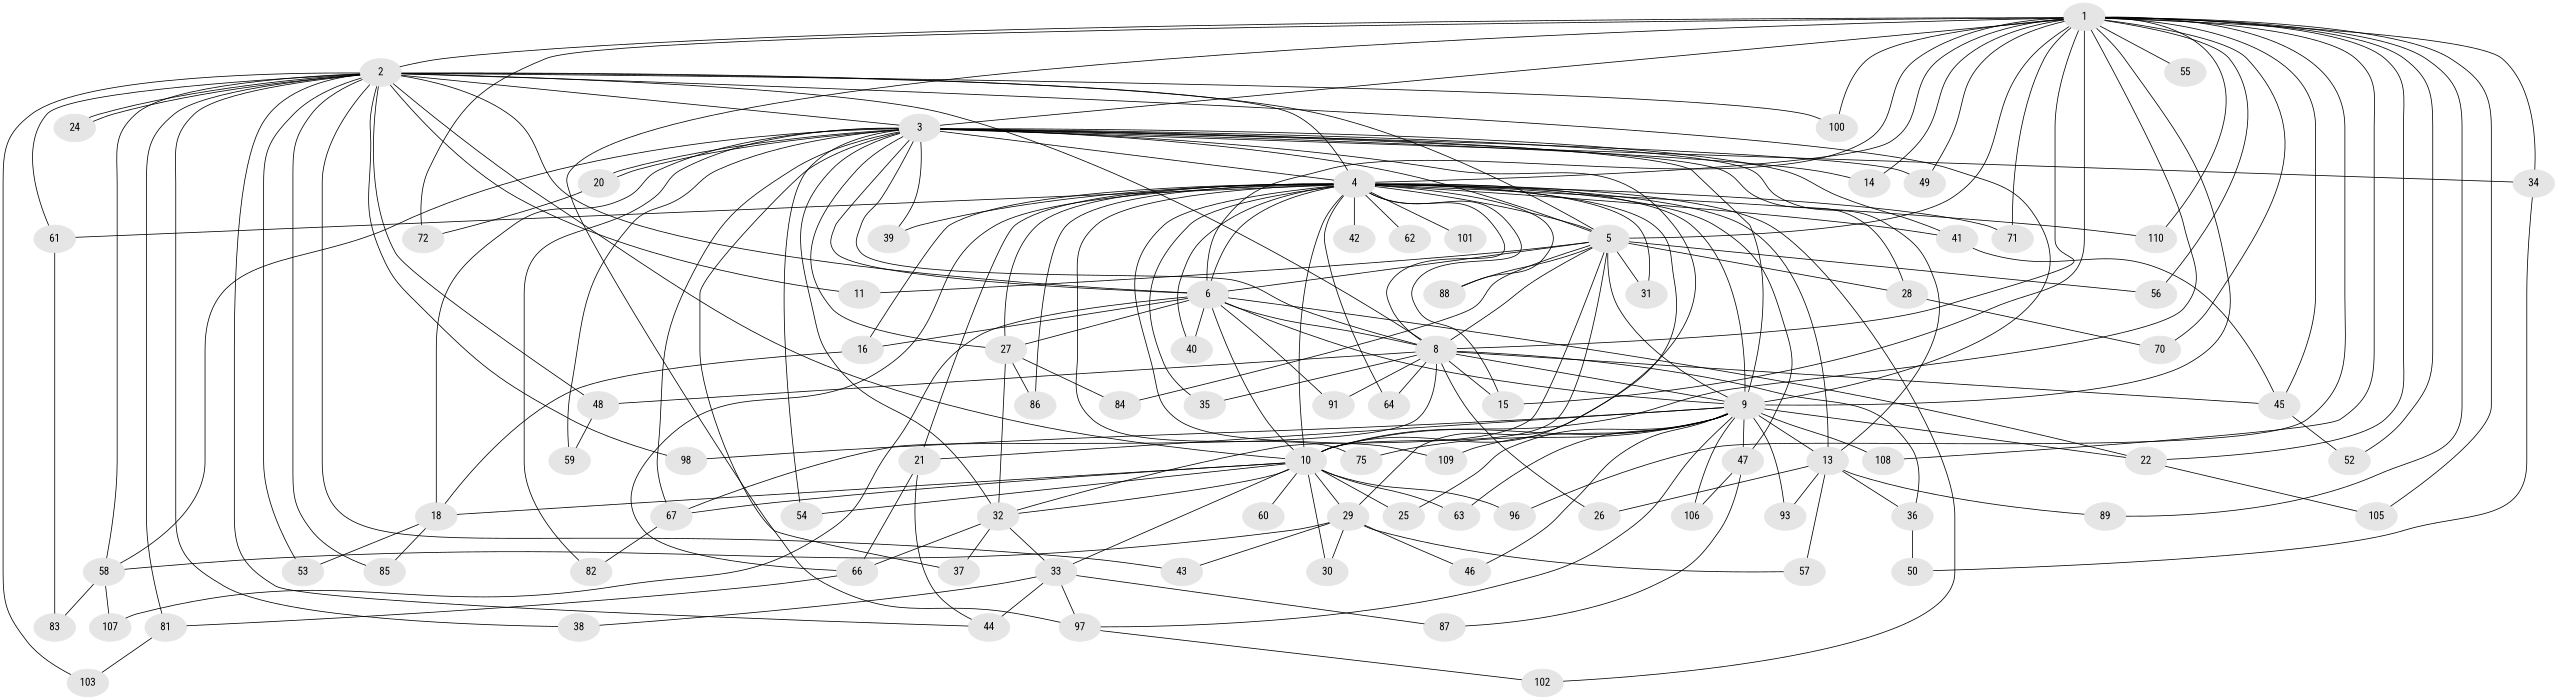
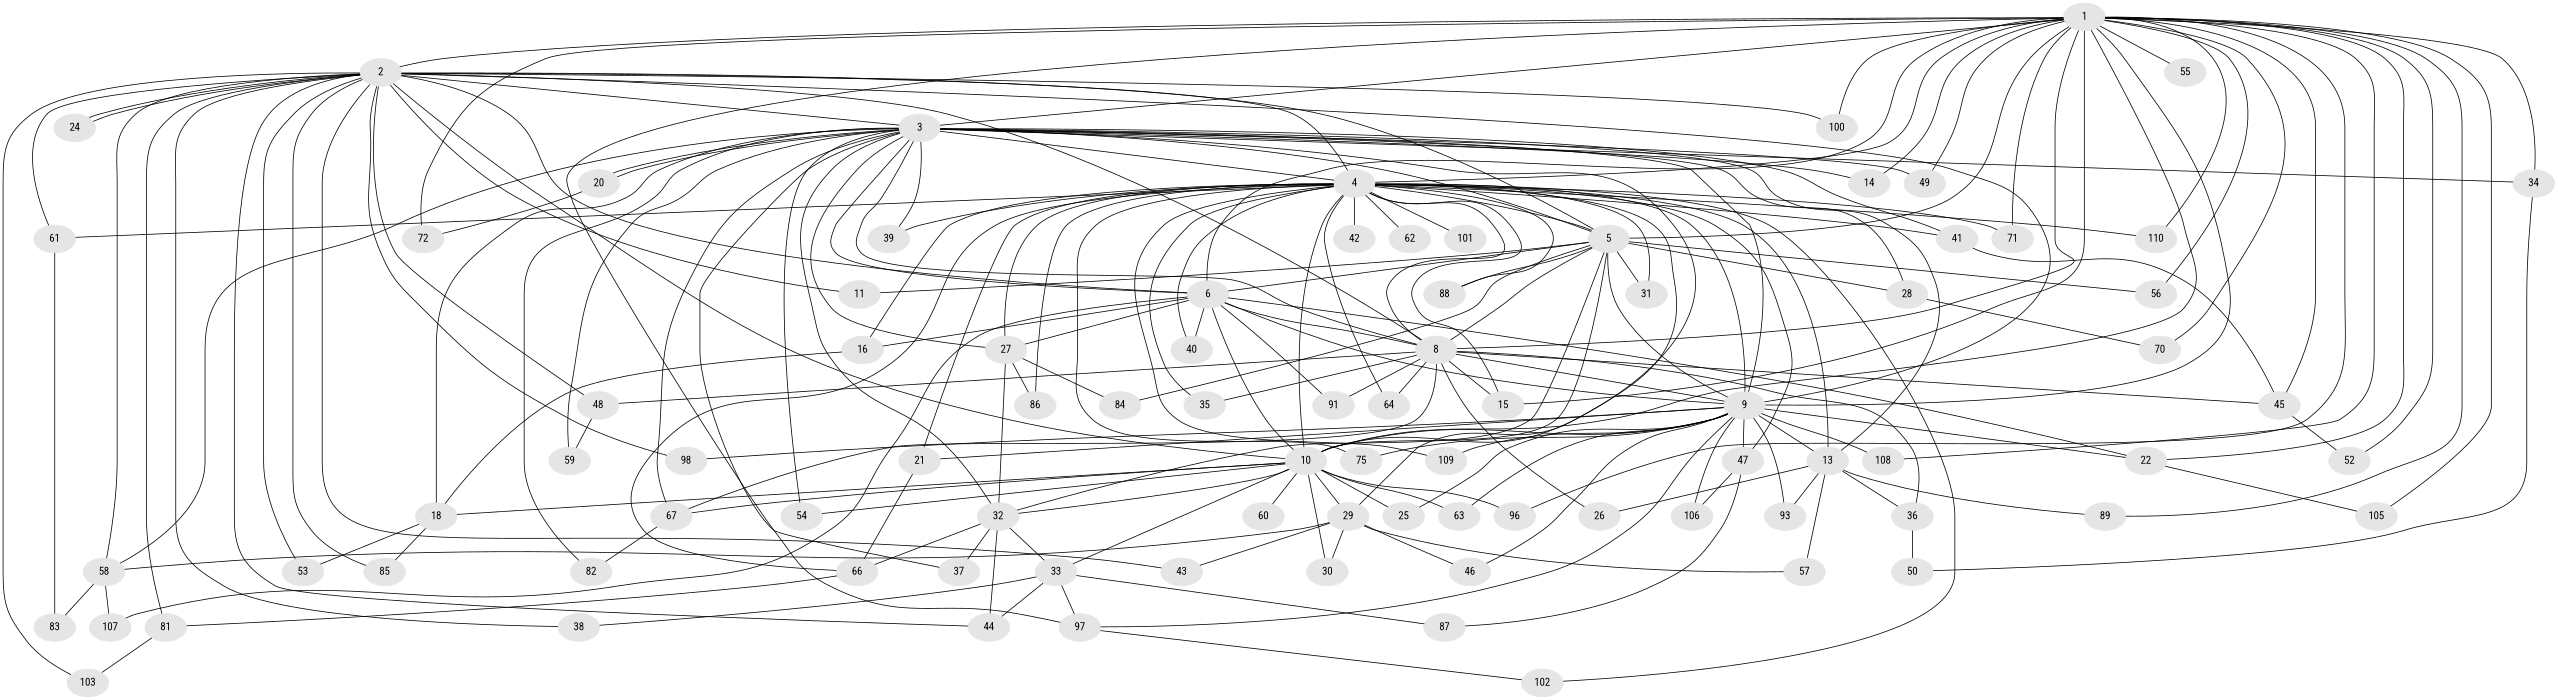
edge "4" -- "6": removed
edge "21" -- "44": now "32" -- "44"
